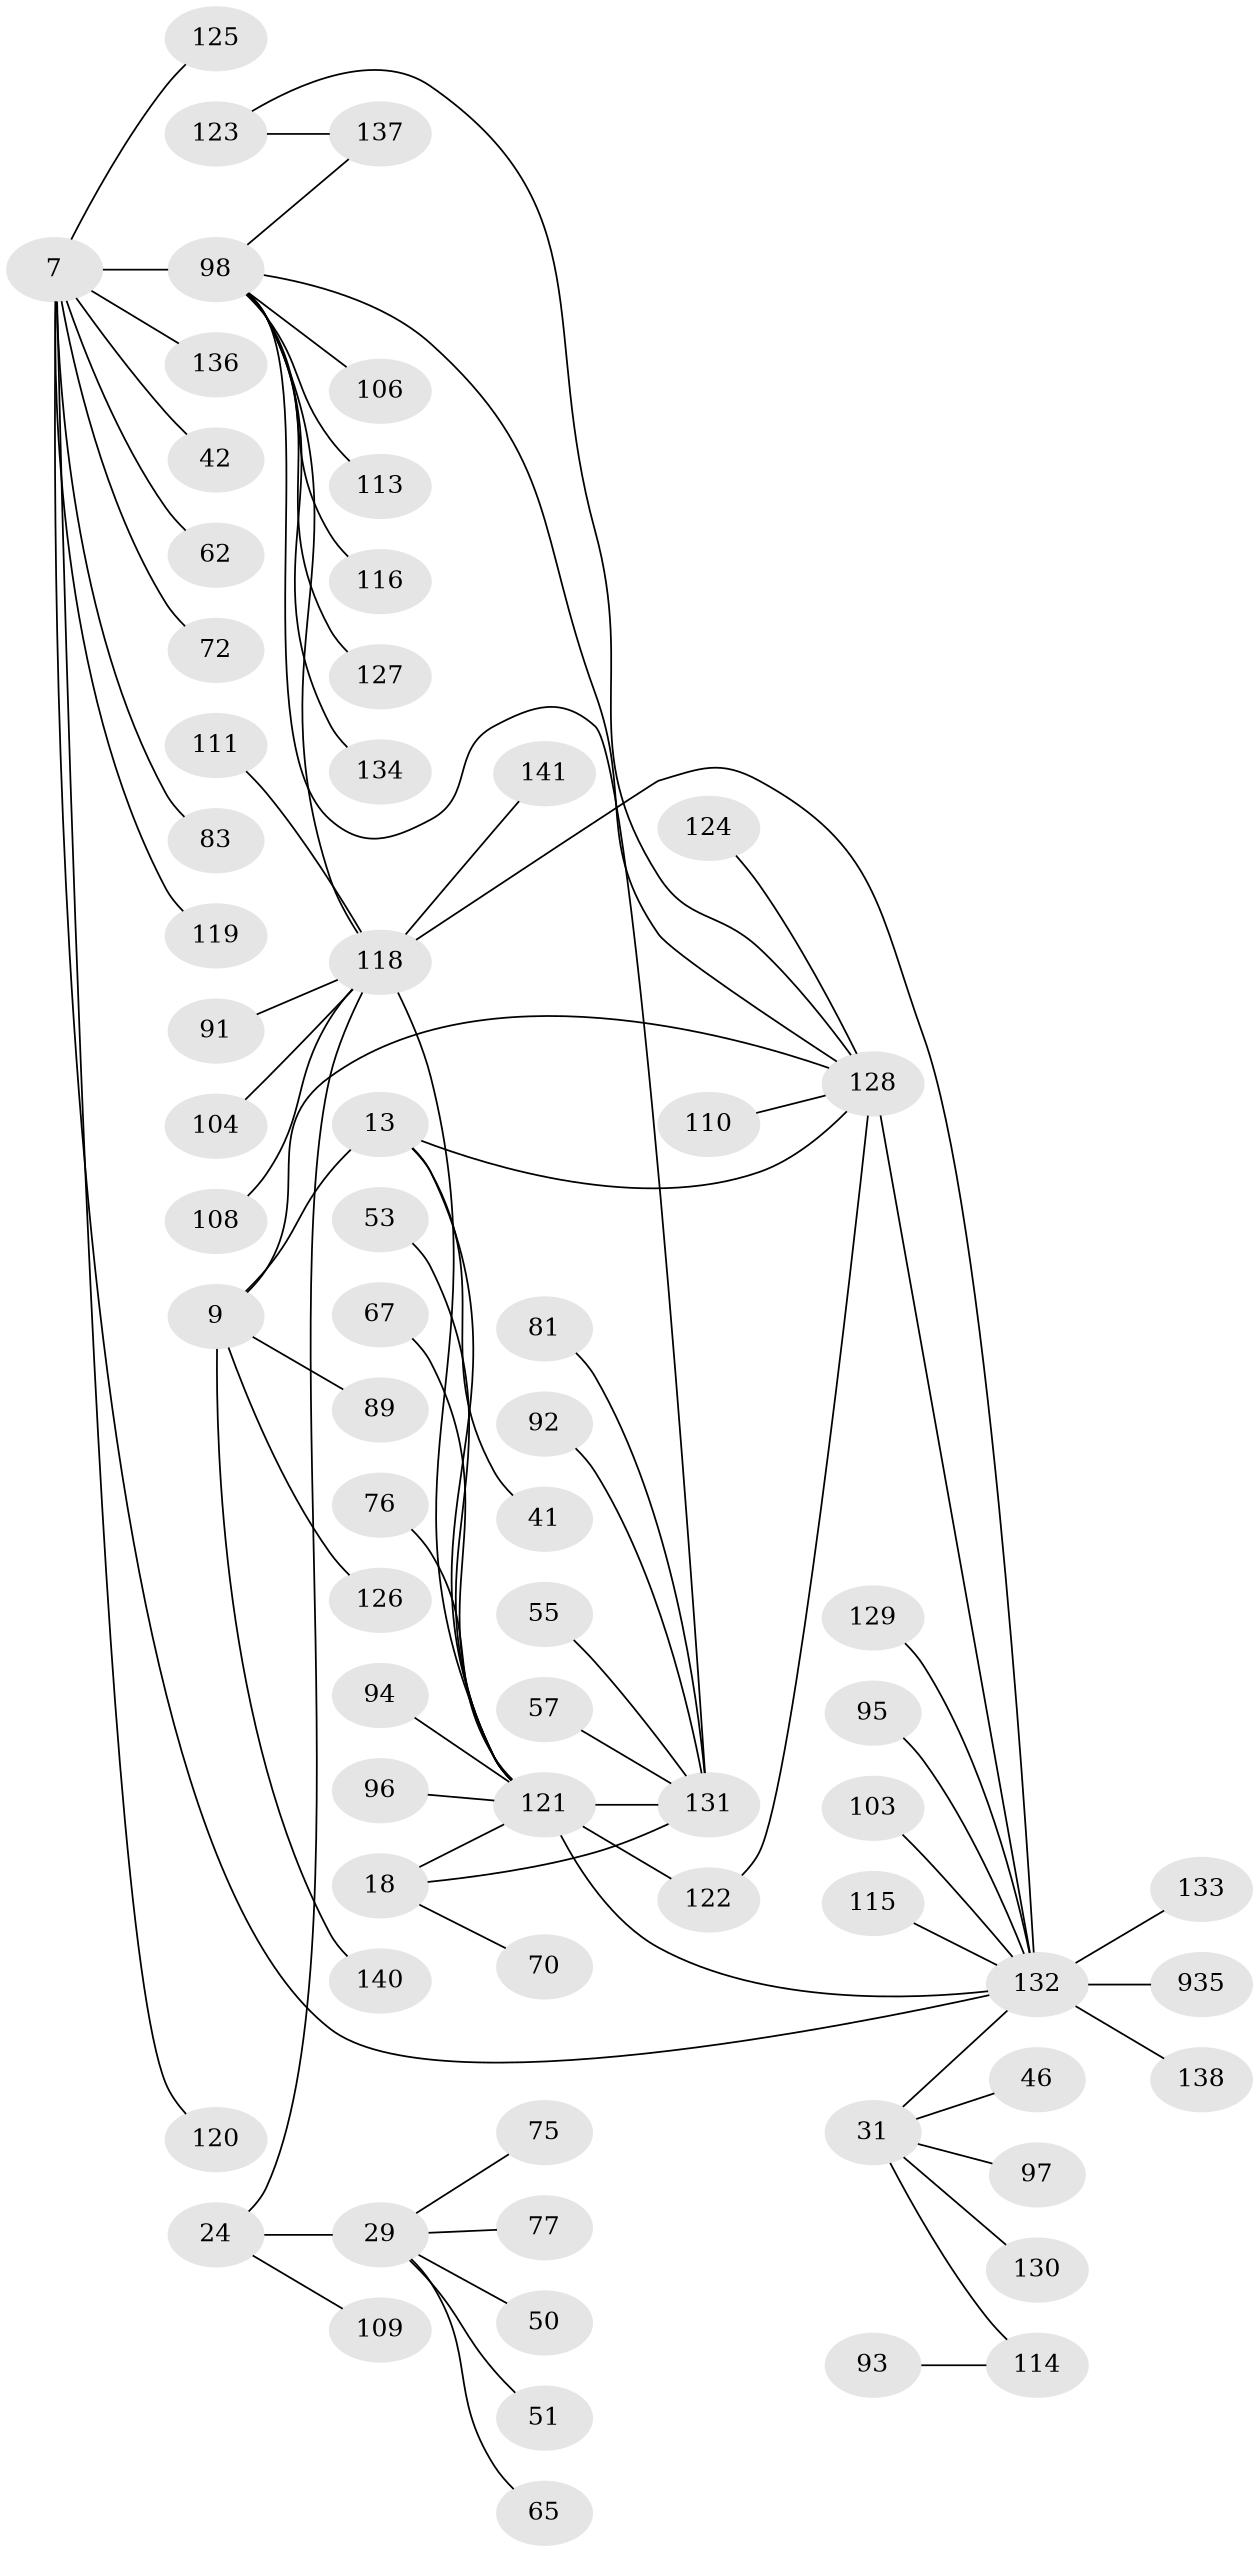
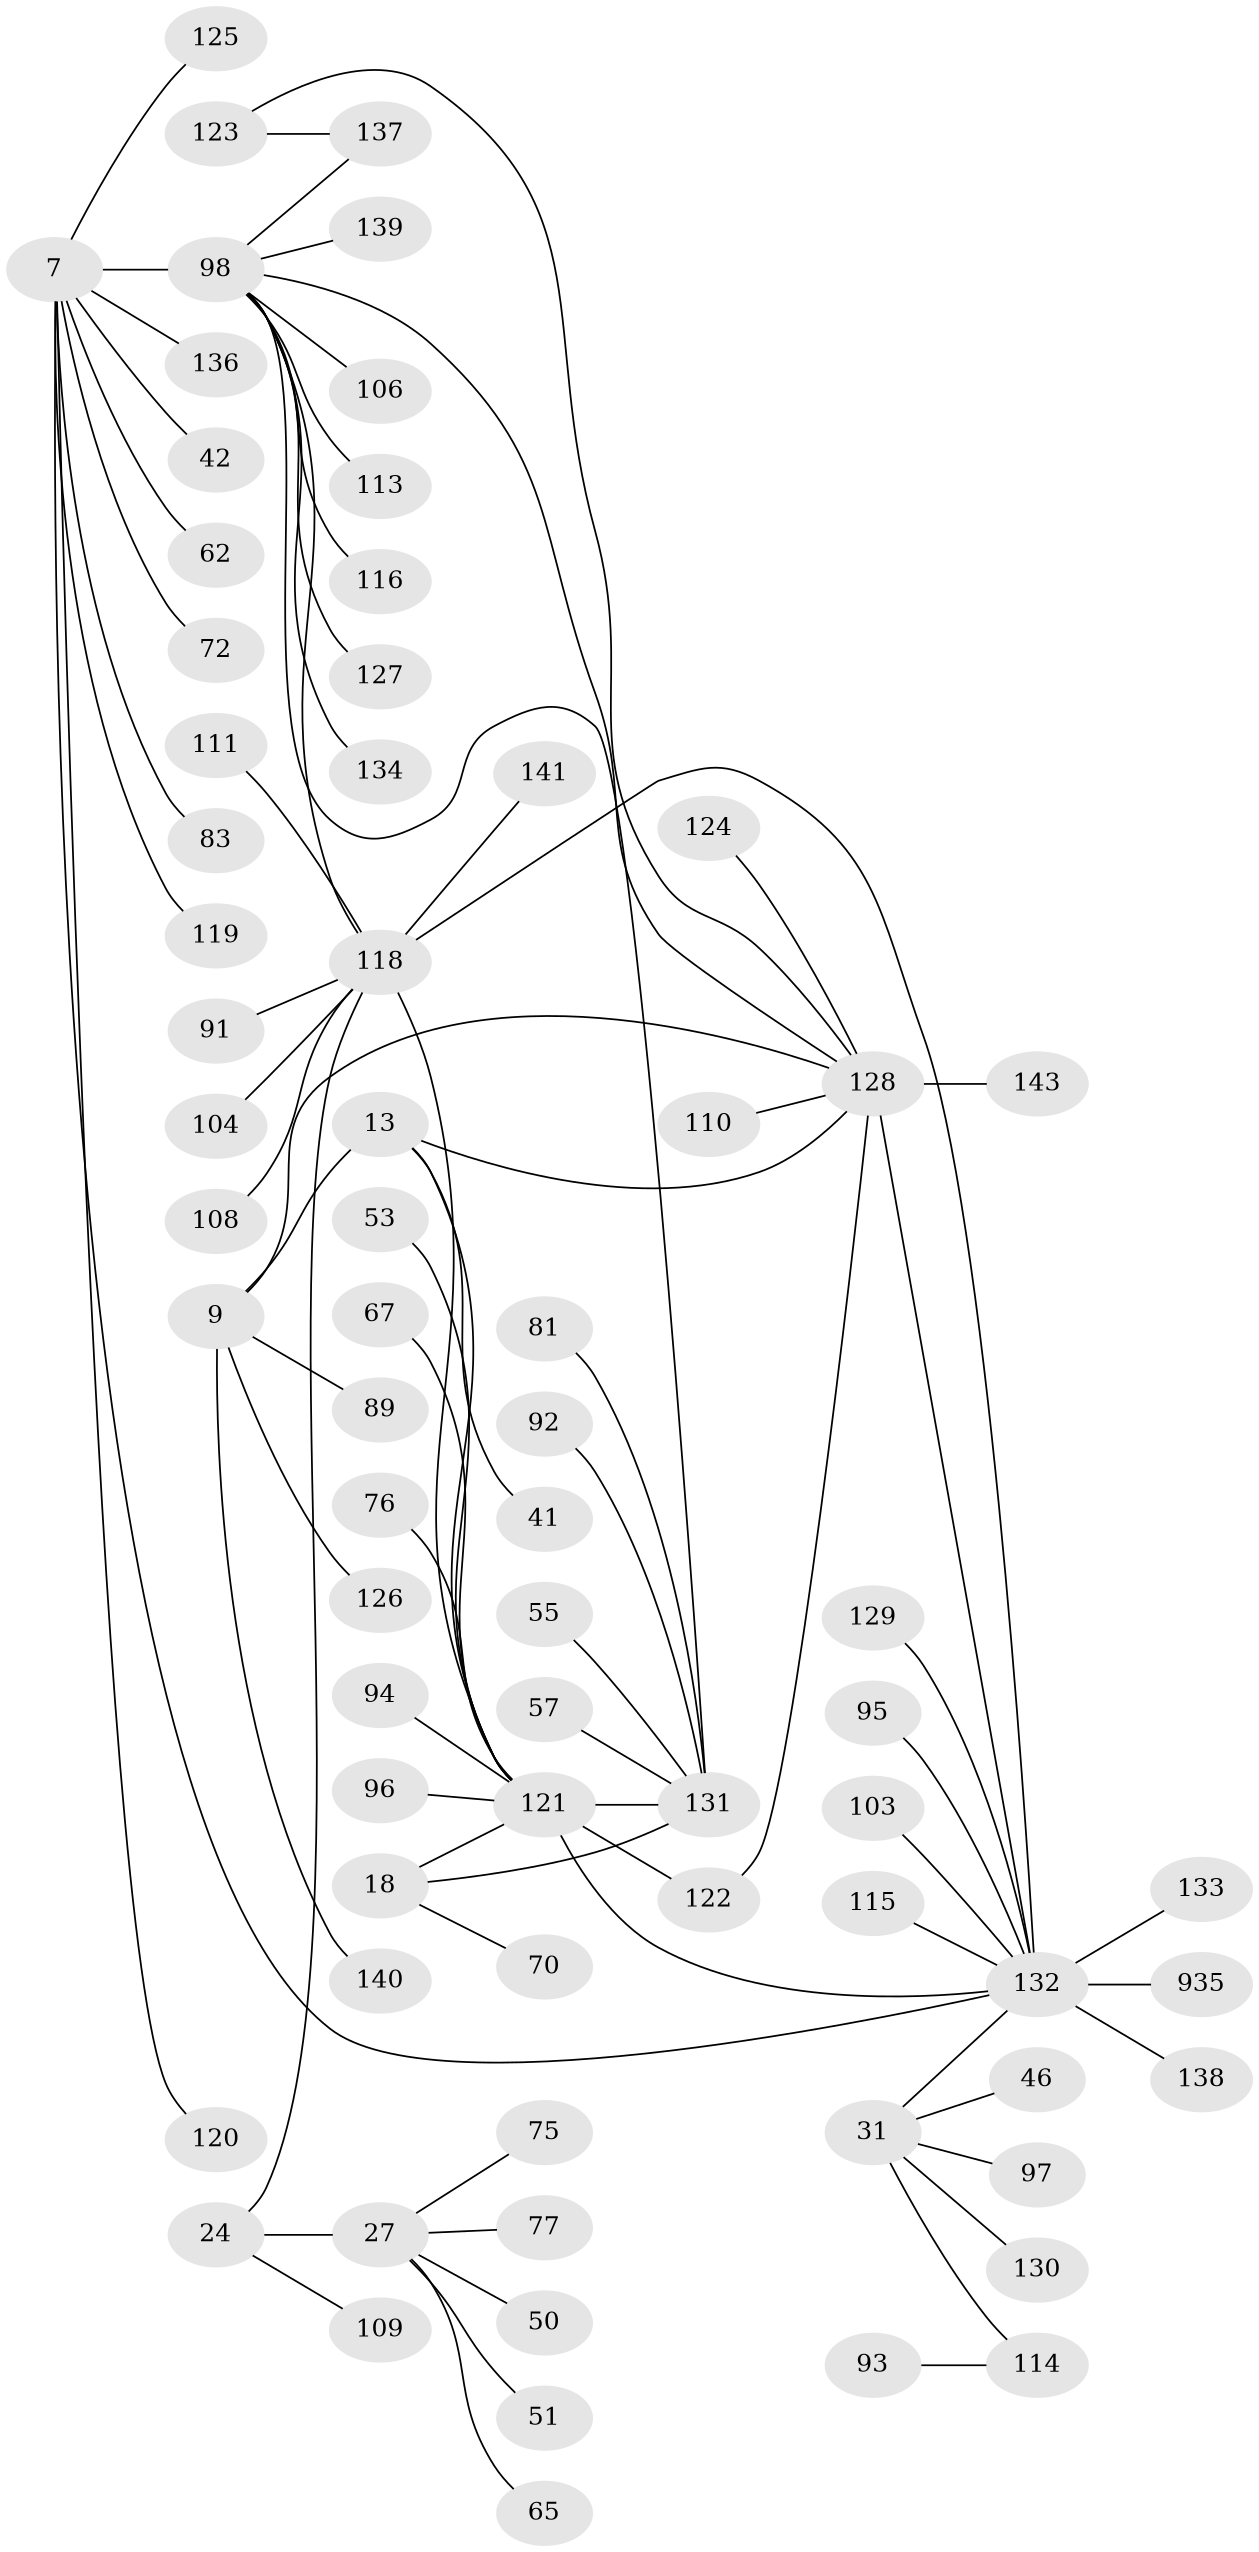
node "139": added
node "143": added
node "29": label "29" -> "27"
